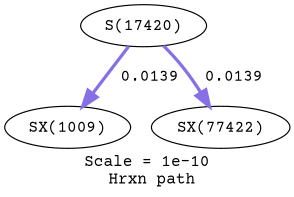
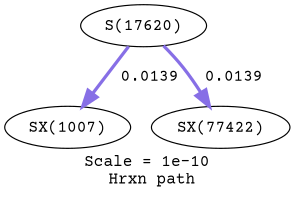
node "S(17420)": label "S(17420)" -> "S(17620)"
node "SX(1009)": label "SX(1009)" -> "SX(1007)"
